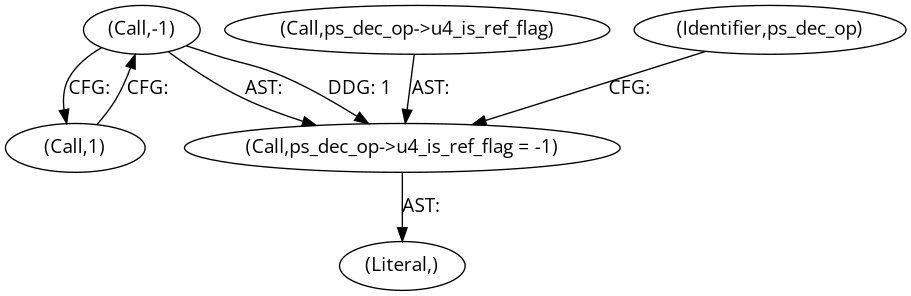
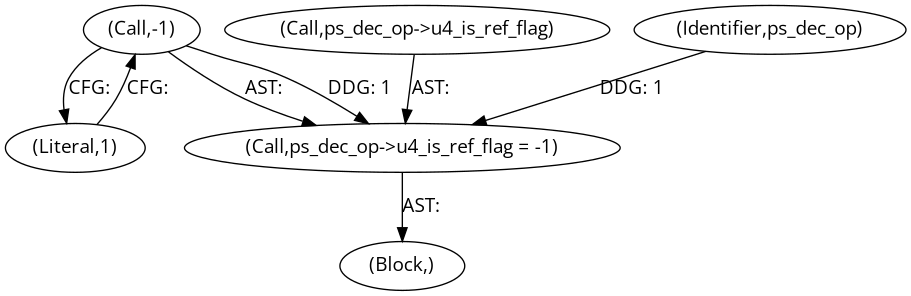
edge "(Identifier,ps_dec_op)" -> "(Call,ps_dec_op->u4_is_ref_flag = -1)": label "CFG: " -> "DDG: 1"
node "(Call,1)": label "(Call,1)" -> "(Literal,1)"
node "(Literal,)": label "(Literal,)" -> "(Block,)"
